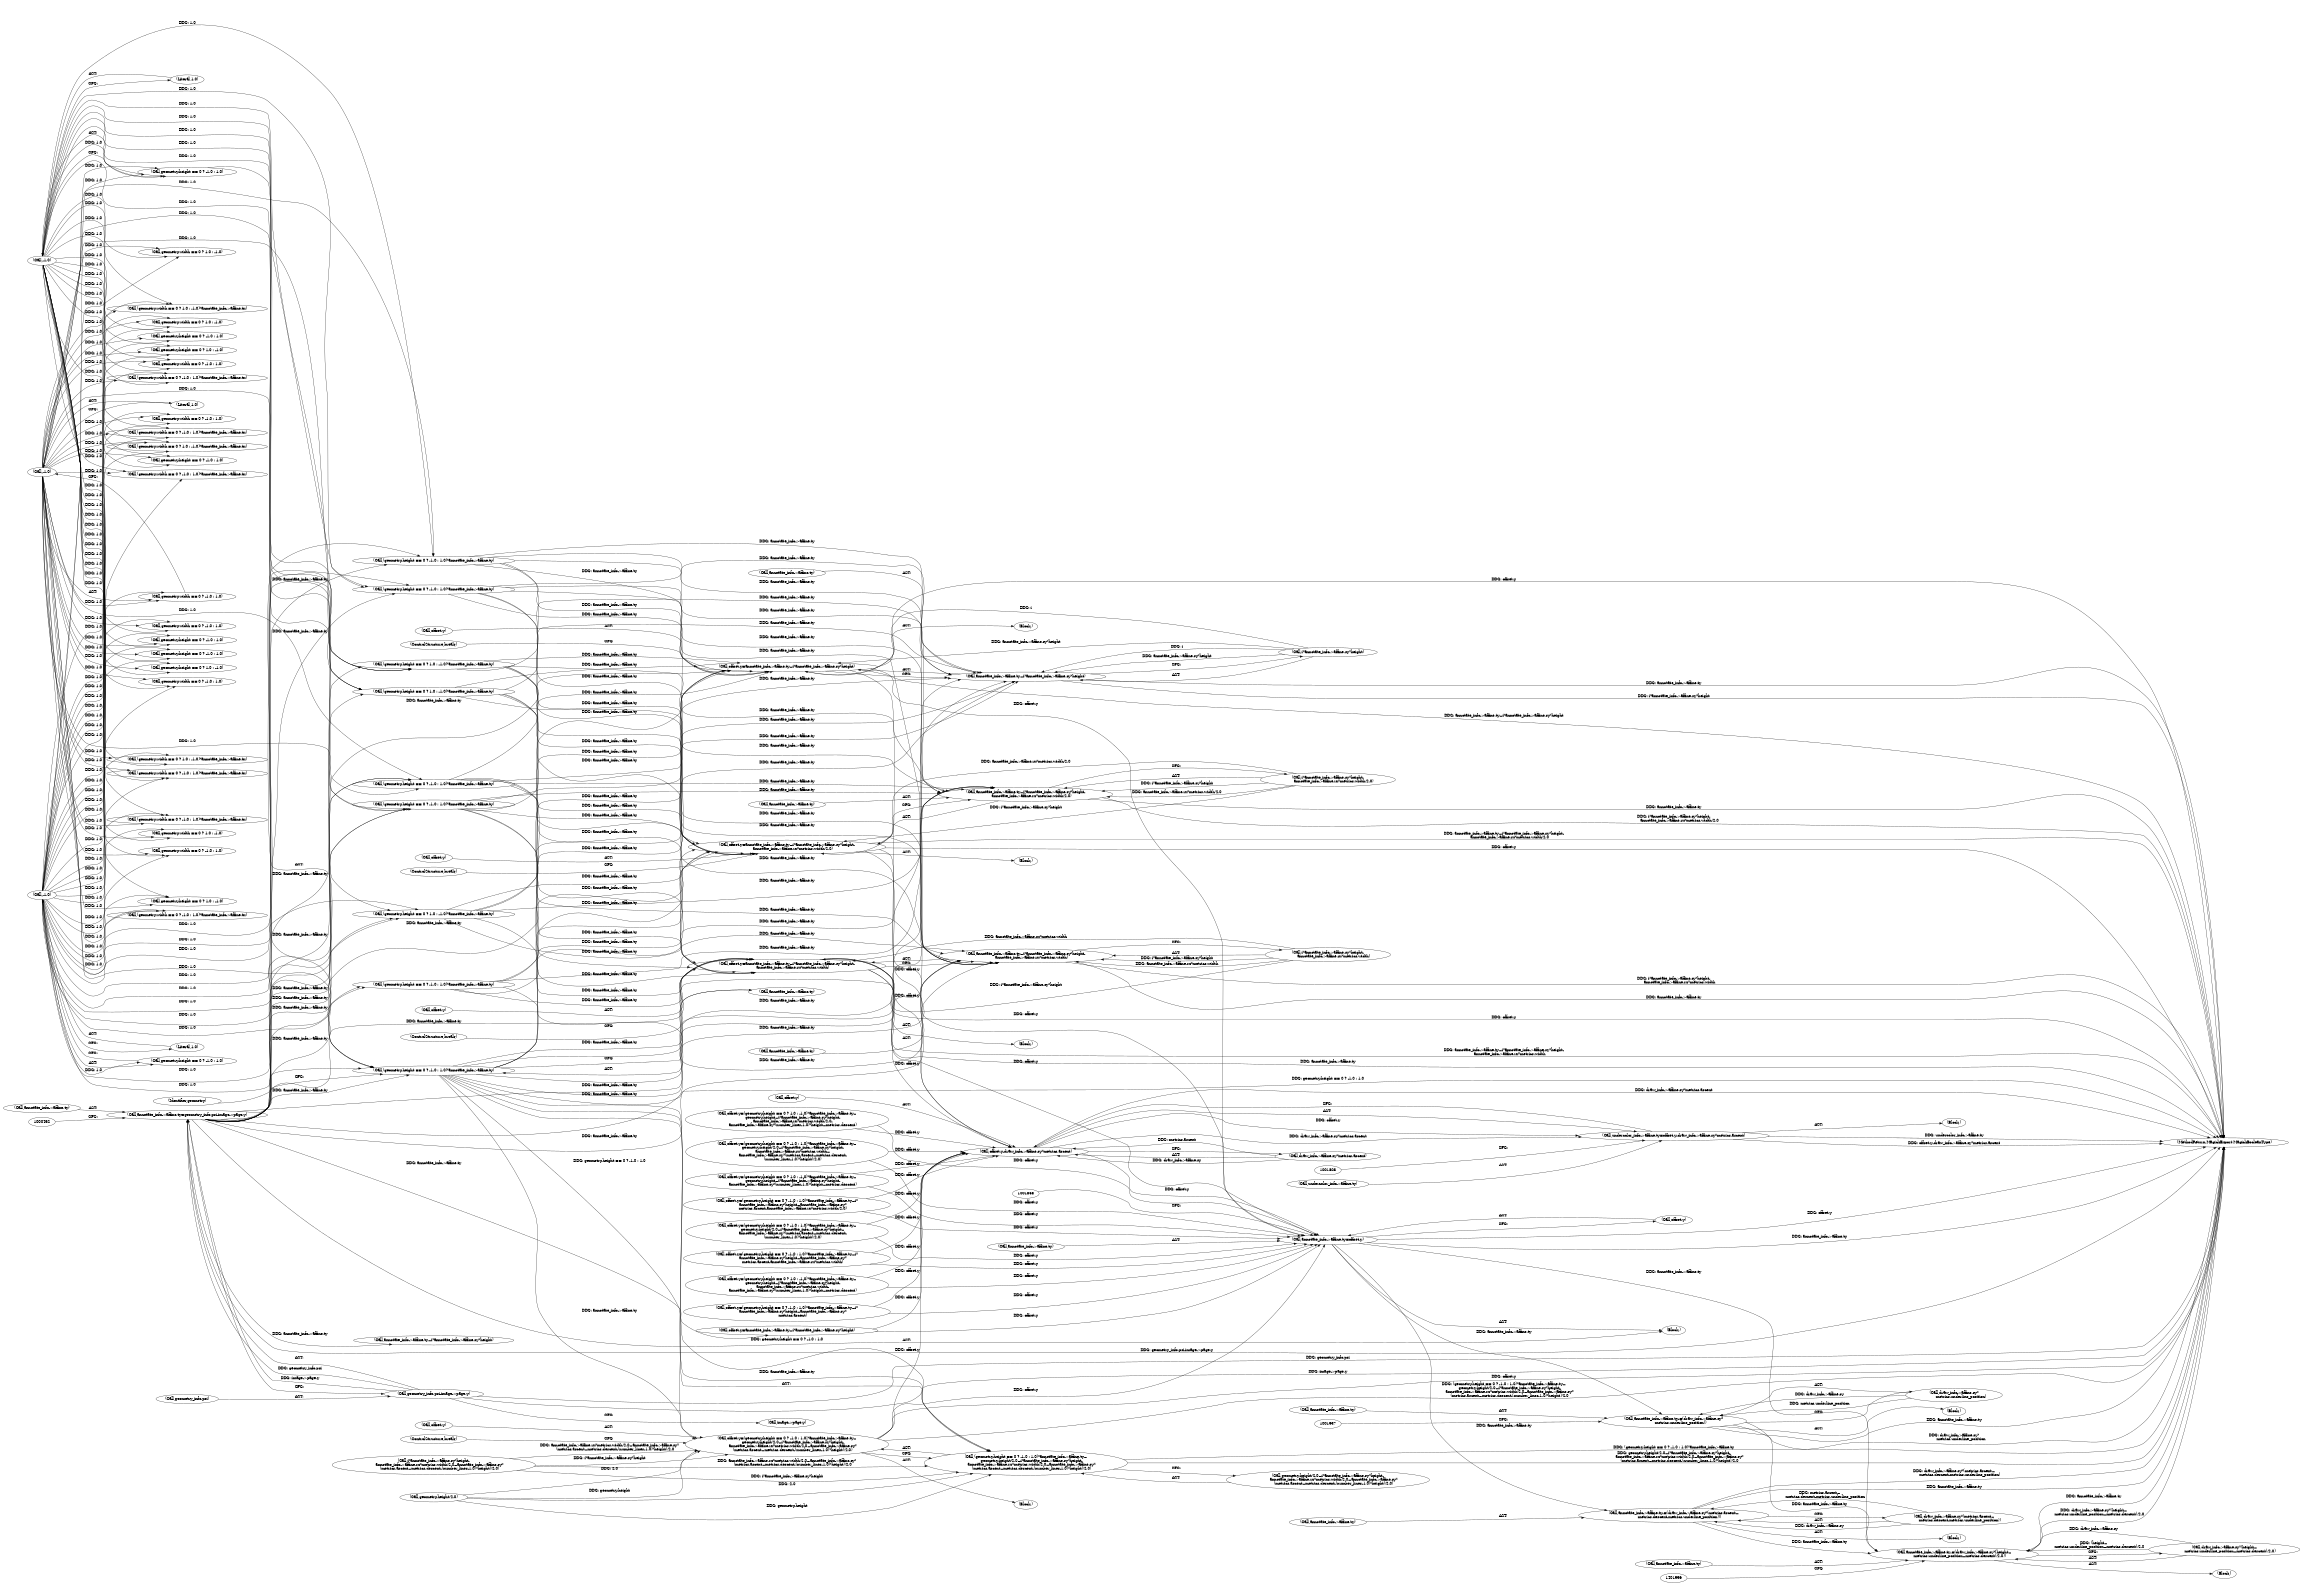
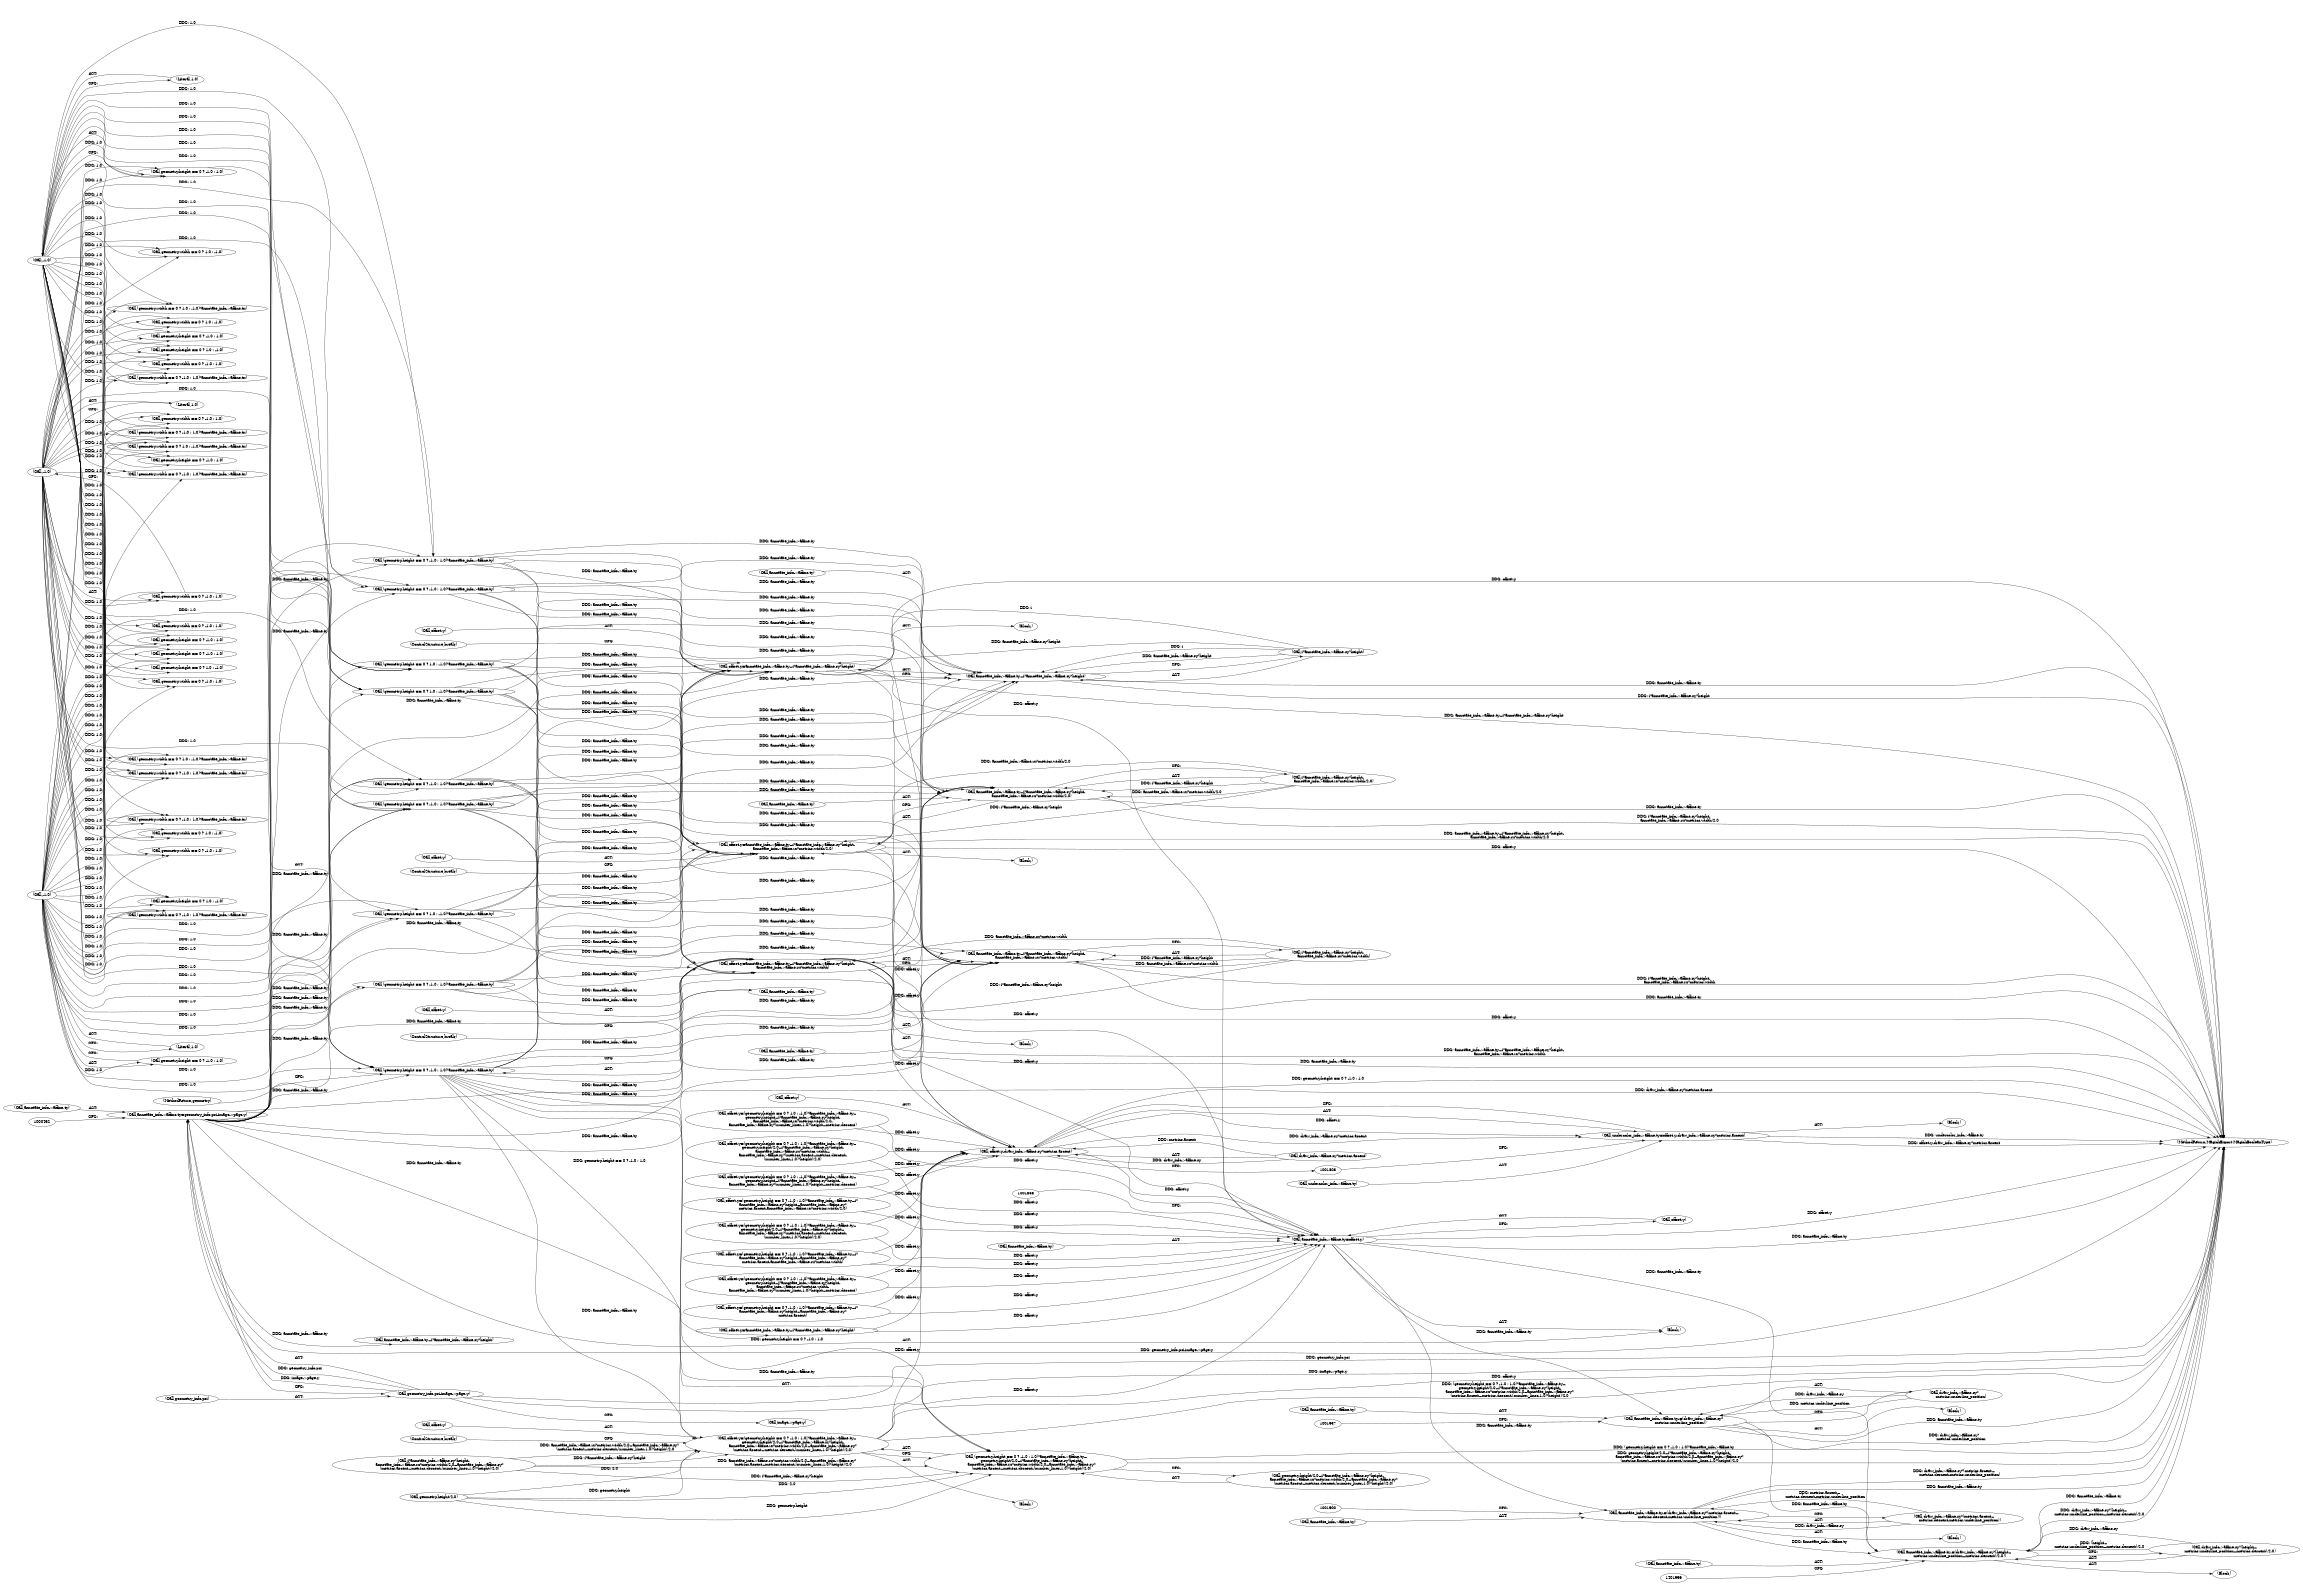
node "(Identifier,geometry)": label "(Identifier,geometry)" -> "(MethodReturn,geometry)"
edge "(Call,offset.y-draw_info->affine.sy*metrics.ascent)" -> "(Call,draw_info->affine.sy*metrics.ascent)": now "(Call,offset.y-draw_info->affine.sy*metrics.ascent)" -> "1001808"
node "1001900": added
